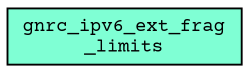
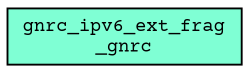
node "gnrc_ipv6_ext_frag _limits": label "gnrc_ipv6_ext_frag _limits" -> "gnrc_ipv6_ext_frag _gnrc"
